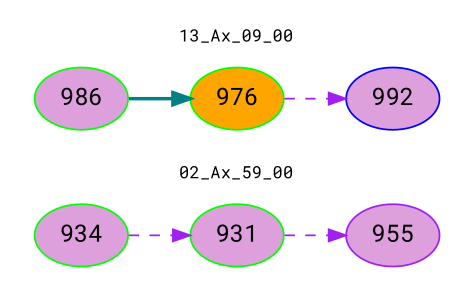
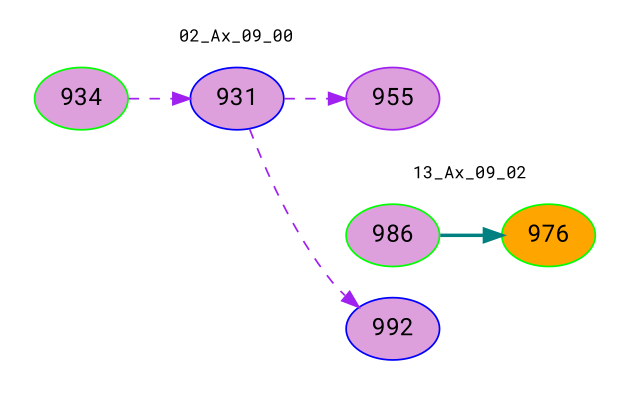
cluster "13_Ax_09_00": label "13_Ax_09_00" -> "13_Ax_09_02"
edge "976" -> "992": now "931" -> "992"
cluster "02_Ax_59_00": label "02_Ax_59_00" -> "02_Ax_09_00"
node "931": color green -> blue
